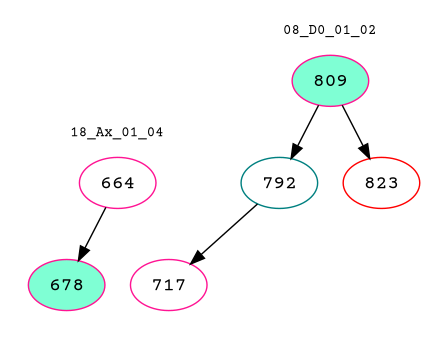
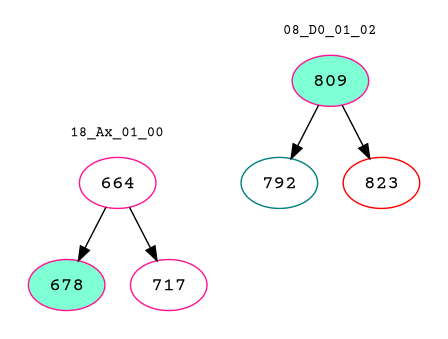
cluster "18_Ax_01_04": label "18_Ax_01_04" -> "18_Ax_01_00"
edge "792" -> "717": now "664" -> "717"
